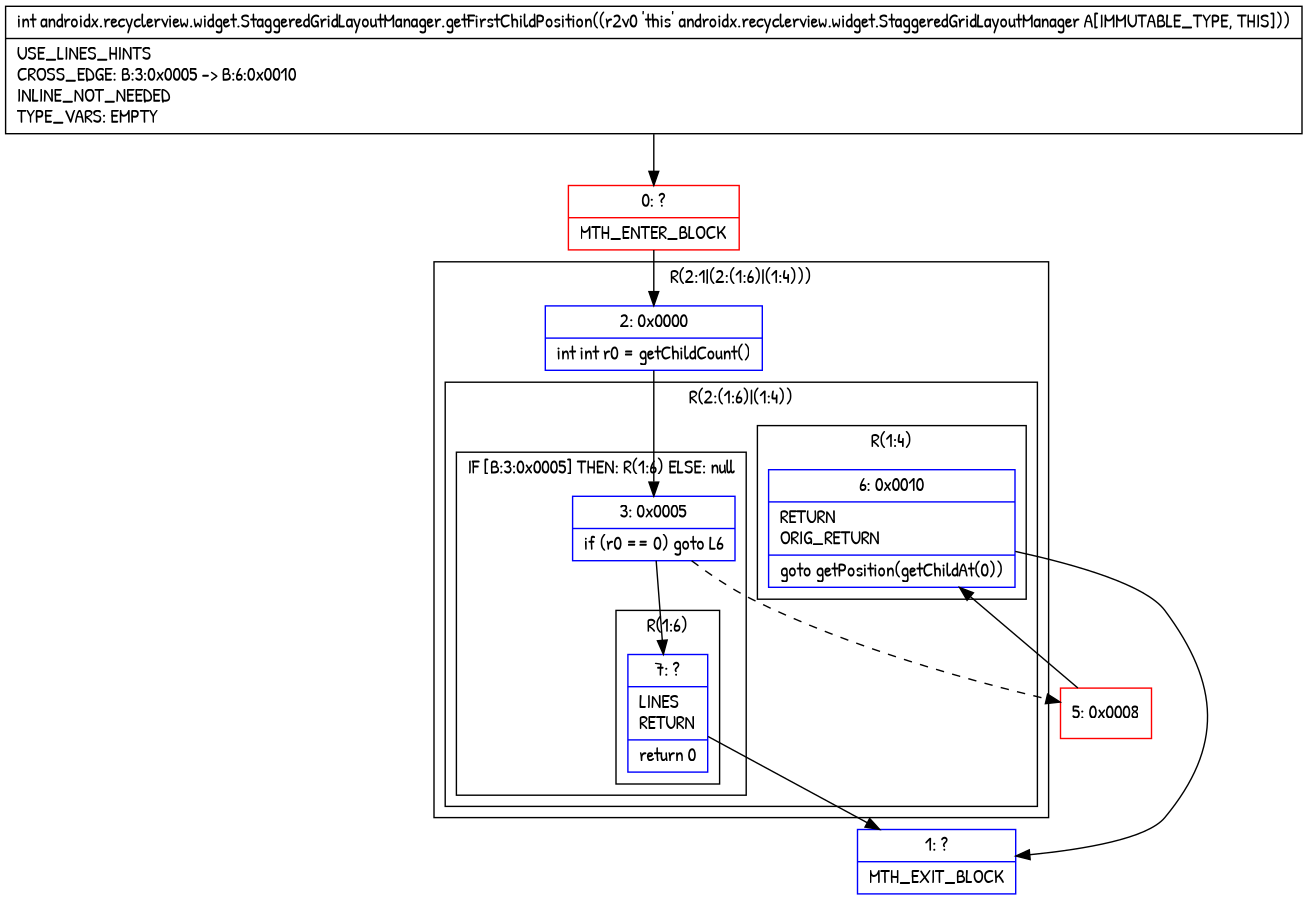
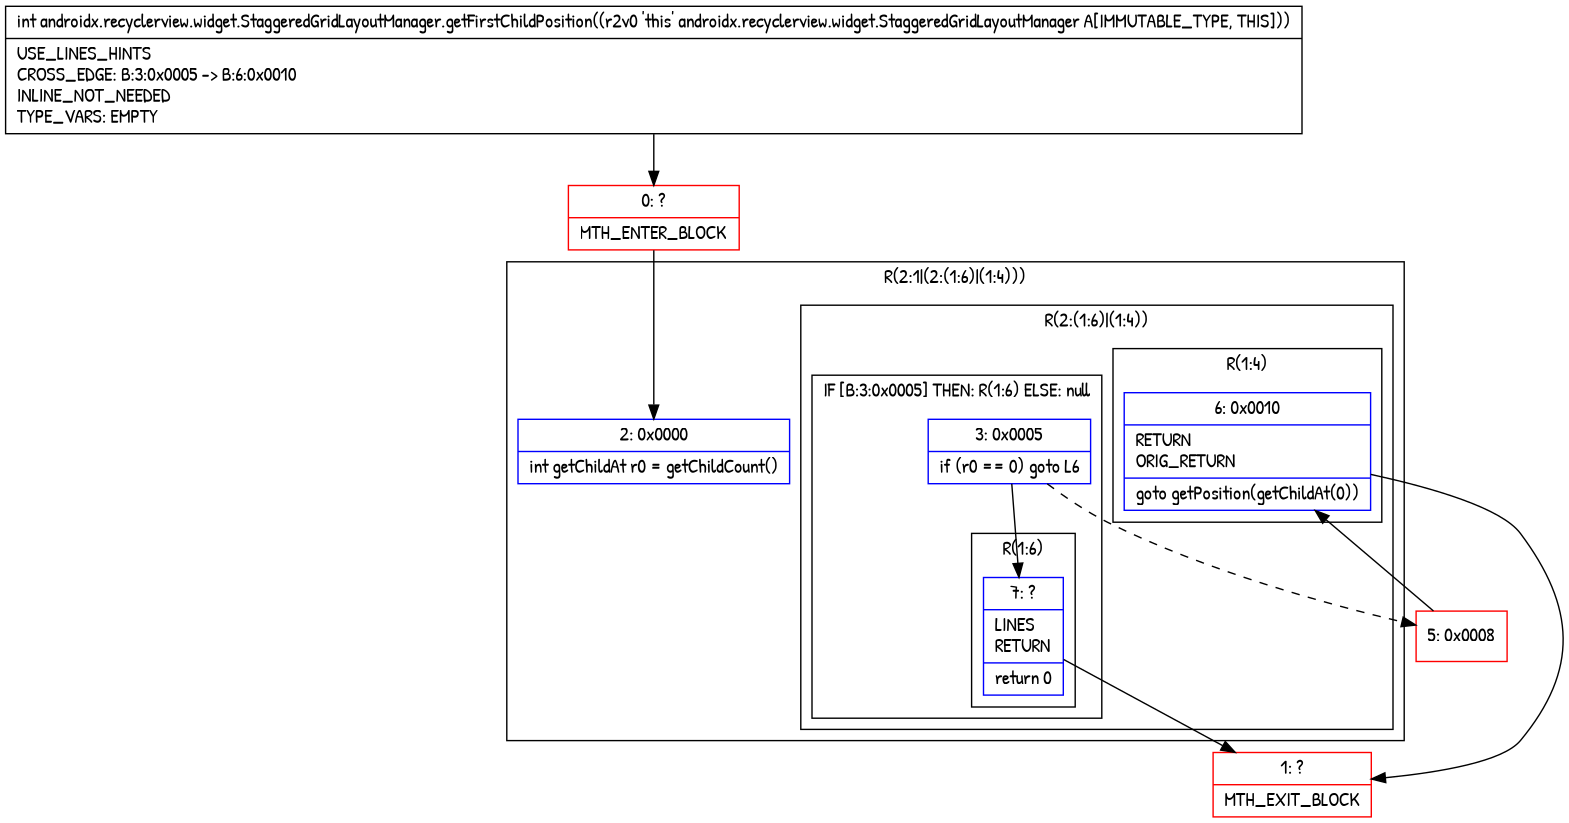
node "2: 0x0000": text "int int r0 = getChildCount()" -> "int getChildAt r0 = getChildCount()"
edge "2: 0x0000" -> "3: 0x0005": removed
node "1: ?": color blue -> red
